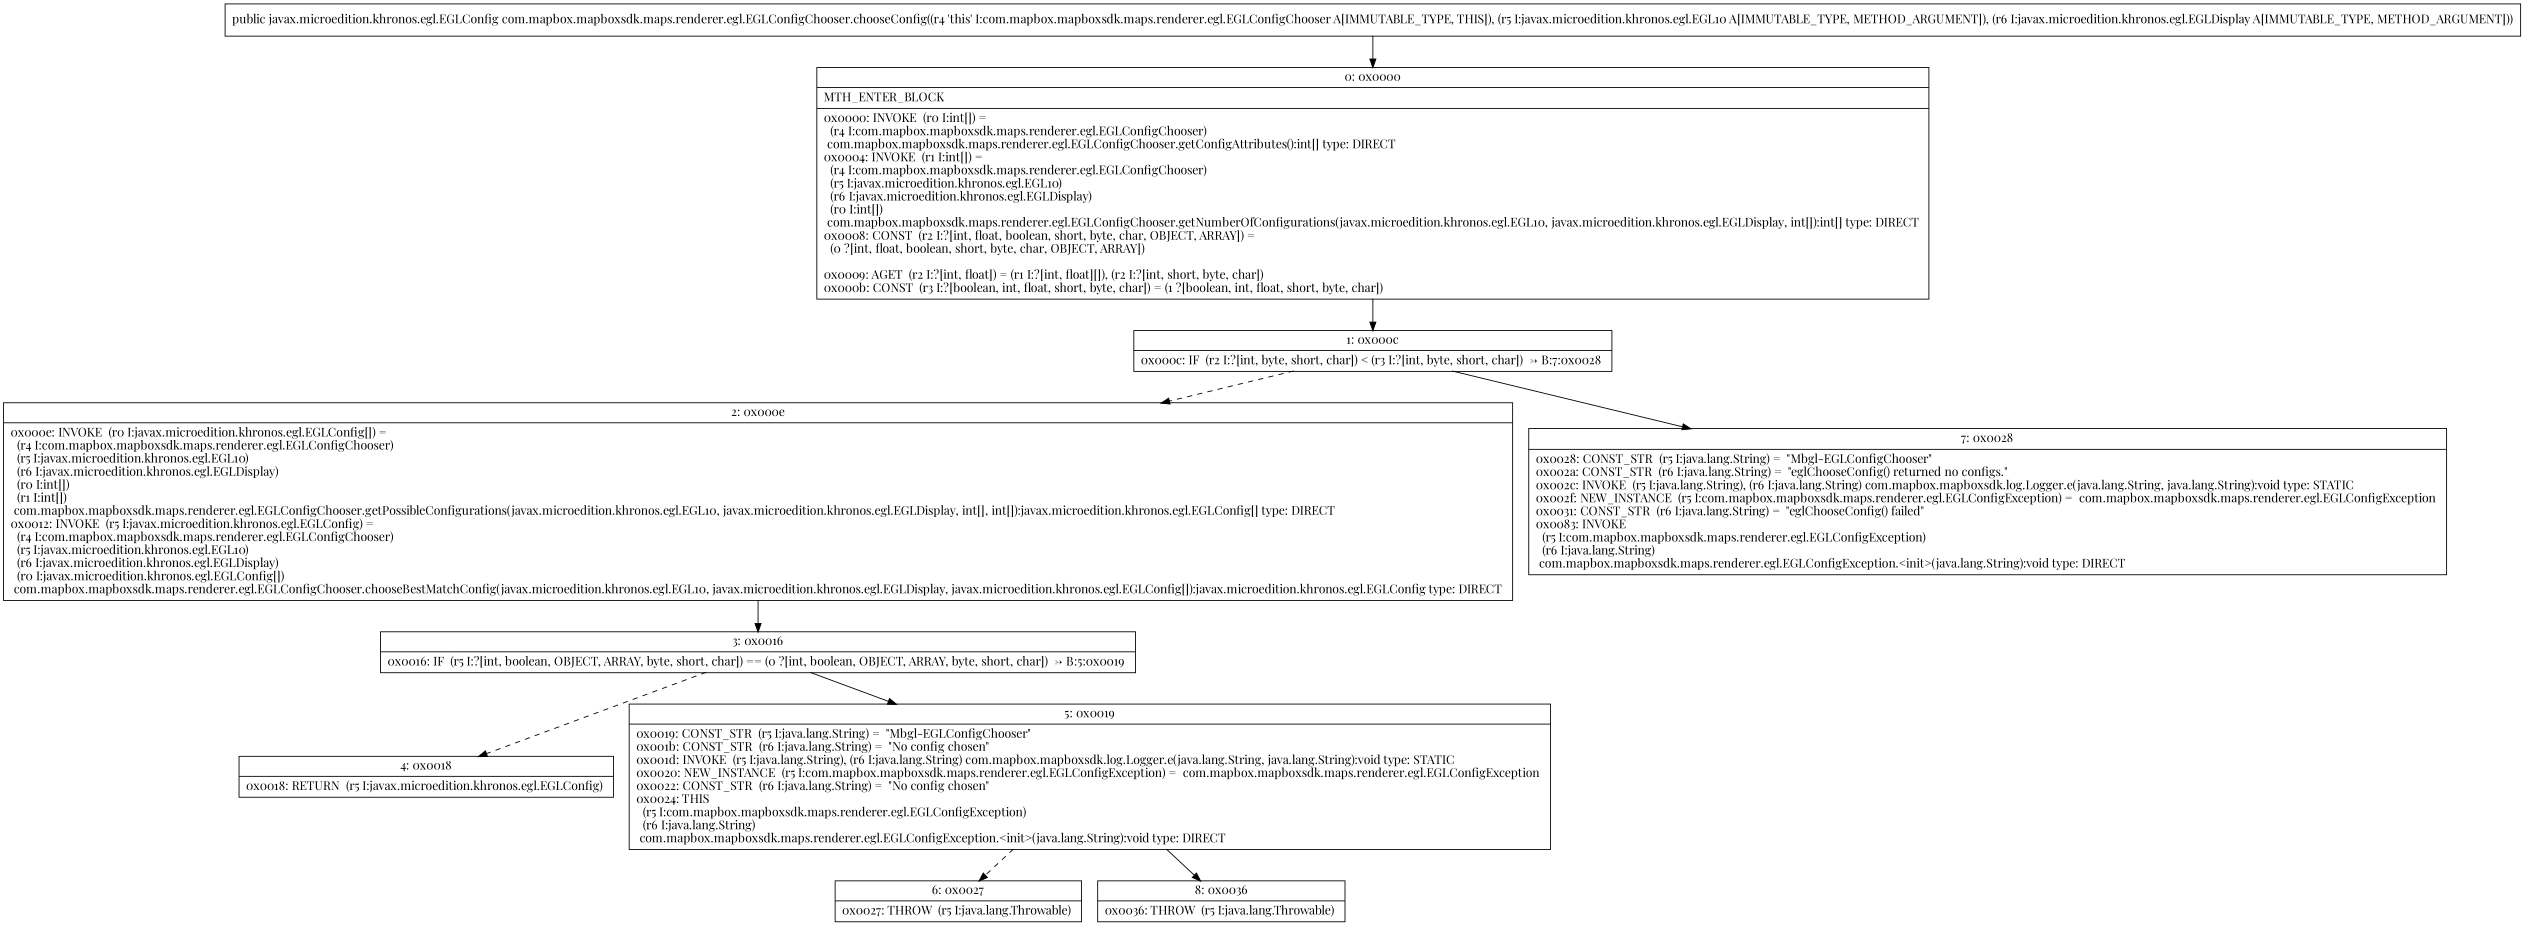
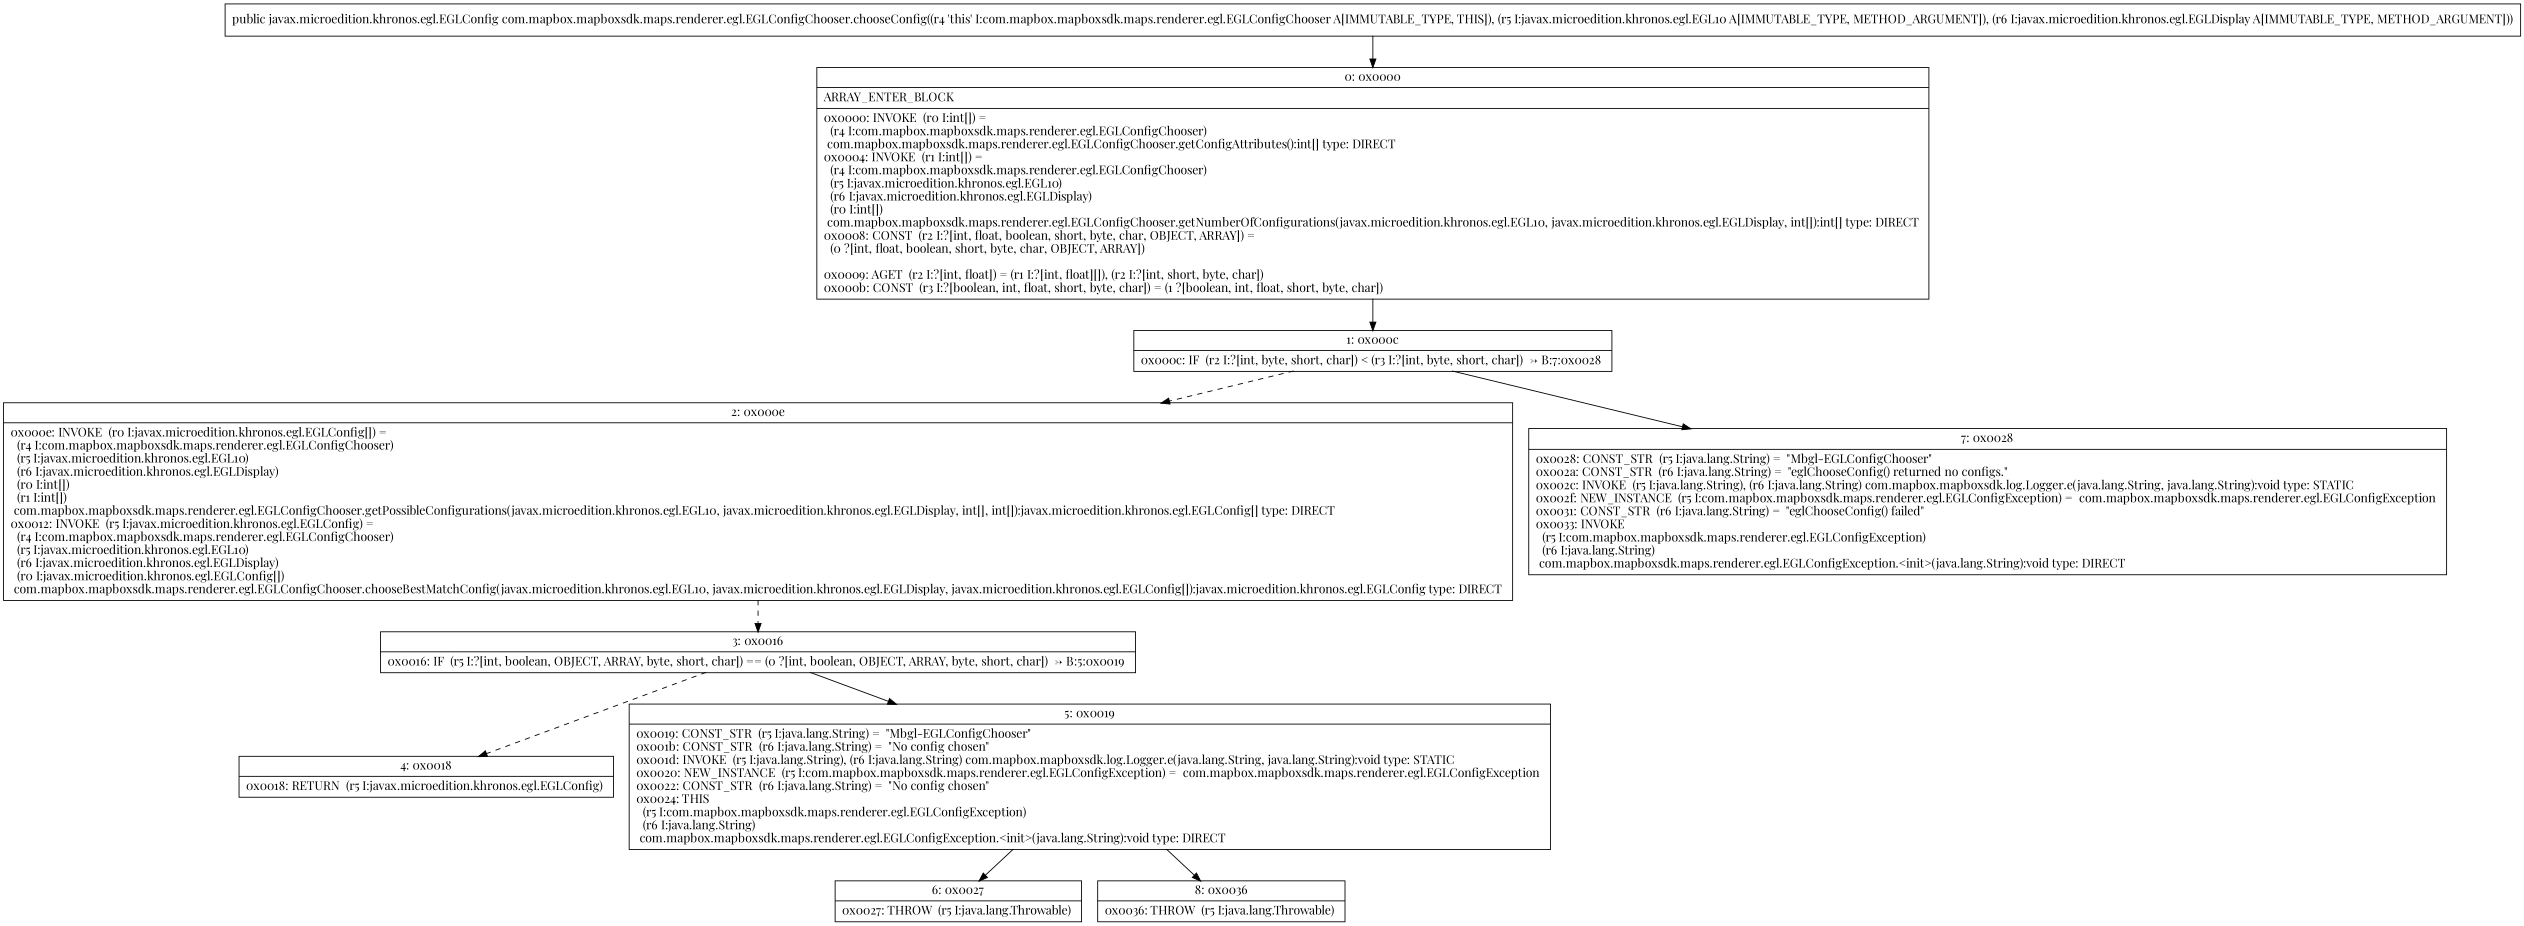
node "0: 0x0000": text "MTH_ENTER_BLOCK" -> "ARRAY_ENTER_BLOCK"
node "7: 0x0028": text "0x0083: INVOKE" -> "0x0033: INVOKE"
edge "2: 0x000e" -> "3: 0x0016": style solid -> dashed
edge "5: 0x0019" -> "6: 0x0027": style dashed -> solid
